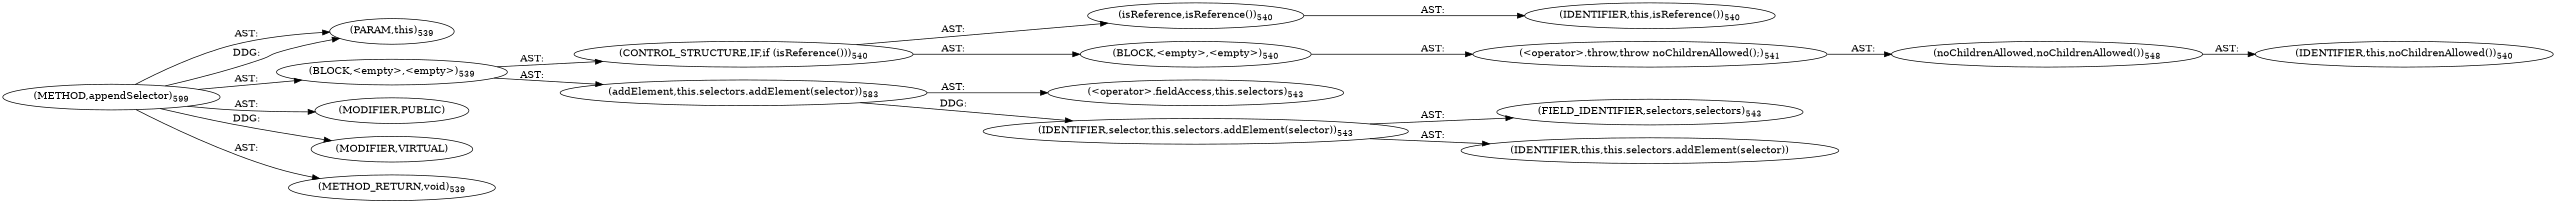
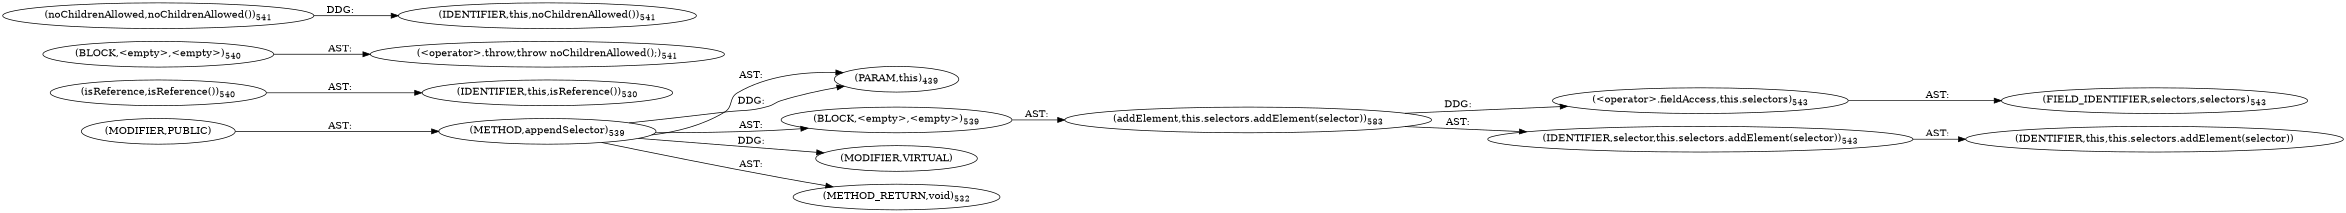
node "(IDENTIFIER,this,isReference())": text "540" -> "530"
node "(PARAM,this)": text "539" -> "439"
edge "(noChildrenAllowed,noChildrenAllowed())" -> "(IDENTIFIER,this,noChildrenAllowed())": label "AST: " -> "DDG: "
node "(noChildrenAllowed,noChildrenAllowed())": text "548" -> "541"
node "(IDENTIFIER,this,noChildrenAllowed())": text "540" -> "541"
node "(CONTROL_STRUCTURE,IF,if (isReference()))": removed
edge "(<operator>.throw,throw noChildrenAllowed();)" -> "(noChildrenAllowed,noChildrenAllowed())": removed, label "AST:"
edge "(addElement,this.selectors.addElement(selector))" -> "(<operator>.fieldAccess,this.selectors)": label "AST: " -> "DDG: "
node "(METHOD,appendSelector)": text "599" -> "539"
edge "(addElement,this.selectors.addElement(selector))" -> "(IDENTIFIER,selector,this.selectors.addElement(selector))": label "DDG: " -> "AST: "
edge "(METHOD,appendSelector)" -> "(MODIFIER,PUBLIC)": reversed
edge "(IDENTIFIER,selector,this.selectors.addElement(selector))" -> "(FIELD_IDENTIFIER,selectors,selectors)": now "(<operator>.fieldAccess,this.selectors)" -> "(FIELD_IDENTIFIER,selectors,selectors)"
node "(METHOD_RETURN,void)": text "539" -> "532"
